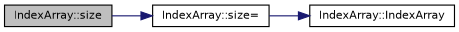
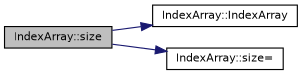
edge "IndexArray::size=" -> "IndexArray::IndexArray": now "IndexArray::size" -> "IndexArray::IndexArray"
